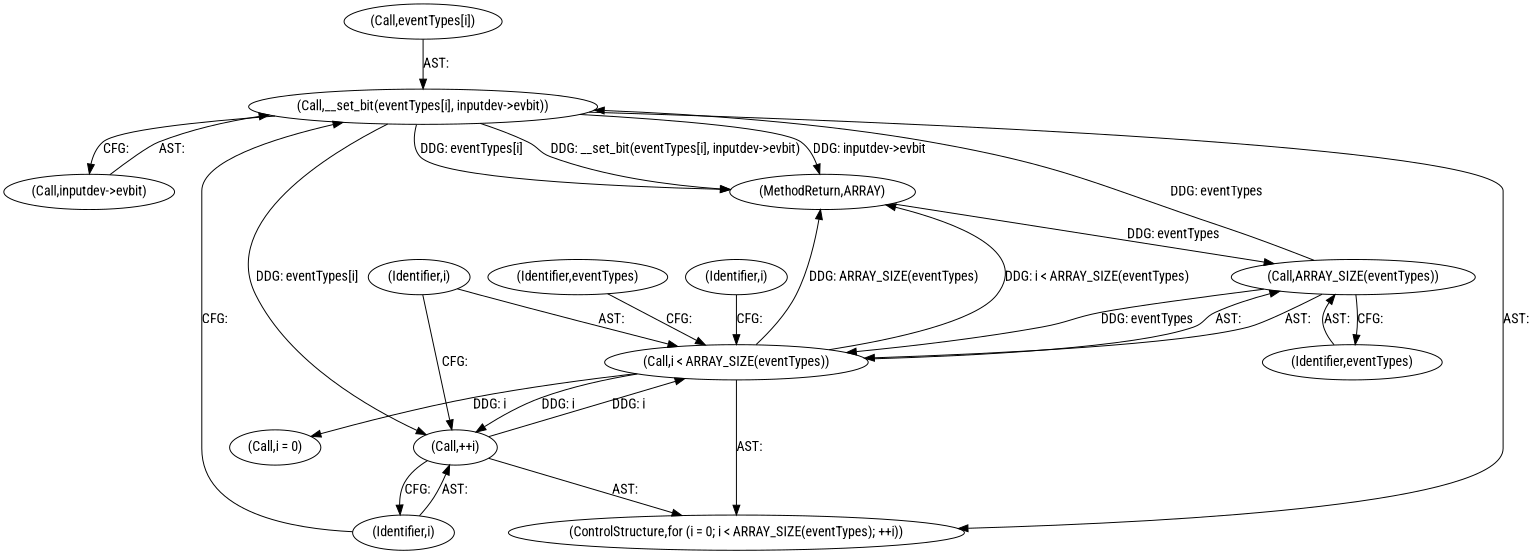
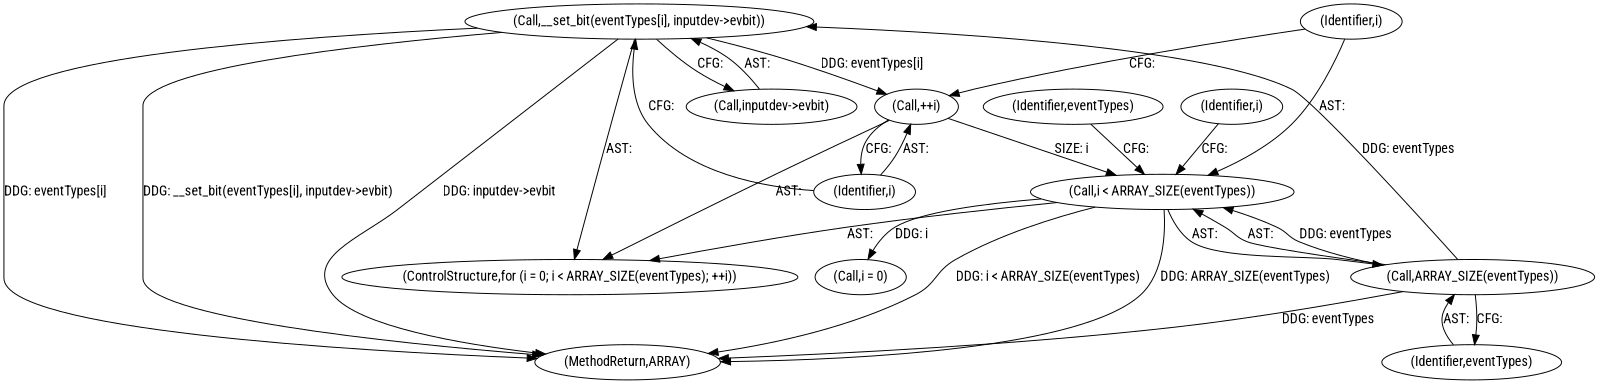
node "(Call,eventTypes[i])": removed
edge "(MethodReturn,ARRAY)" -> "(Call,ARRAY_SIZE(eventTypes))": reversed
edge "(Call,i < ARRAY_SIZE(eventTypes))" -> "(Call,++i)": removed, label "DDG: i"
edge "(Call,++i)" -> "(Call,i < ARRAY_SIZE(eventTypes))": label "DDG: i" -> "SIZE: i"
